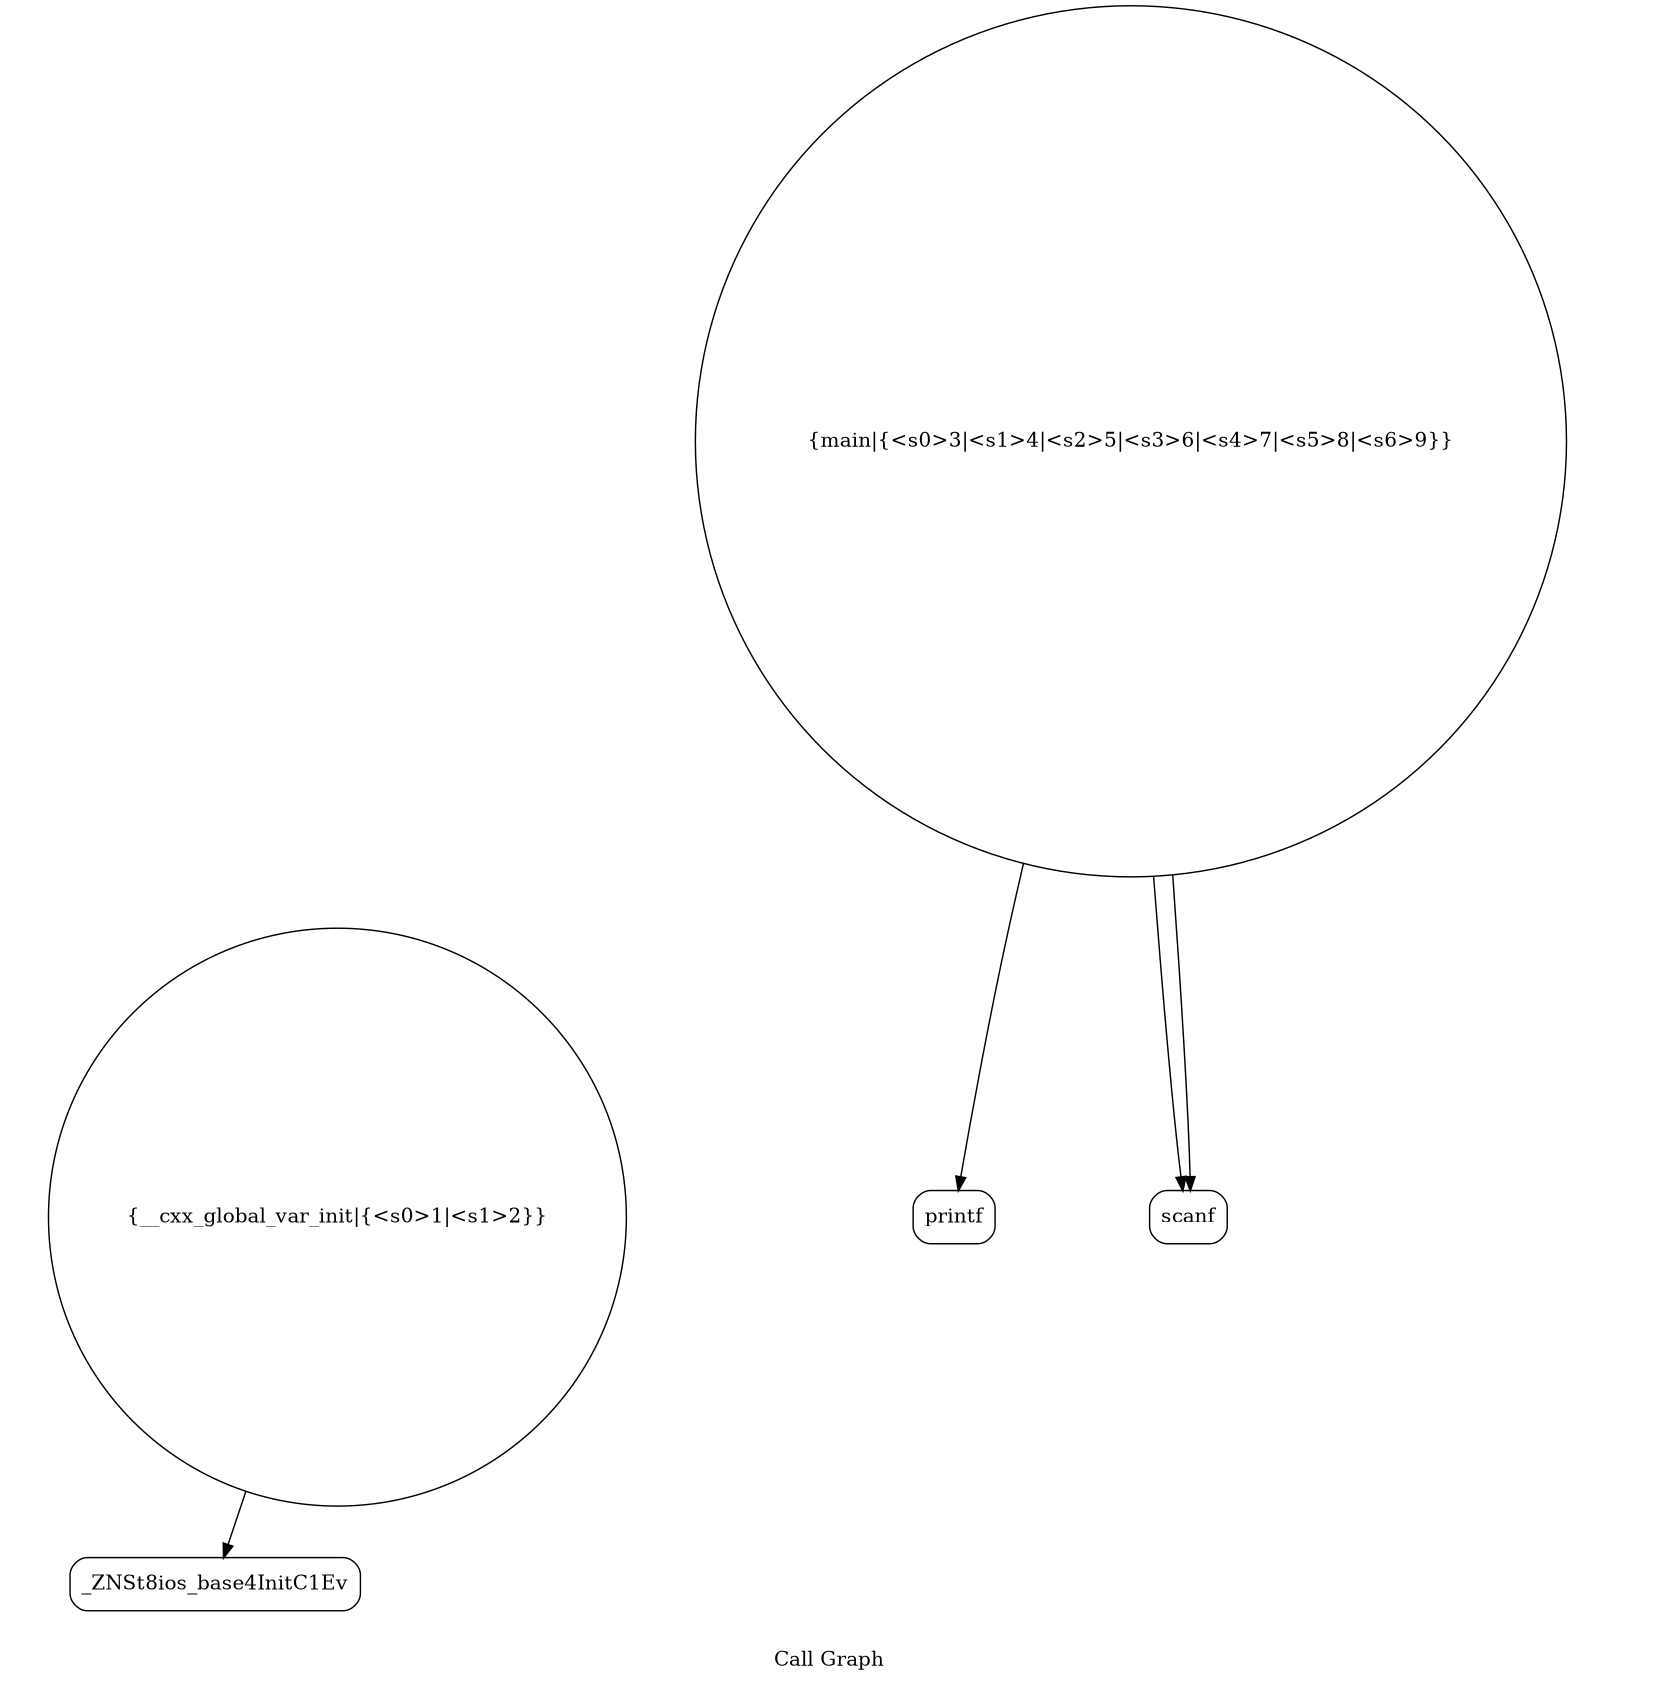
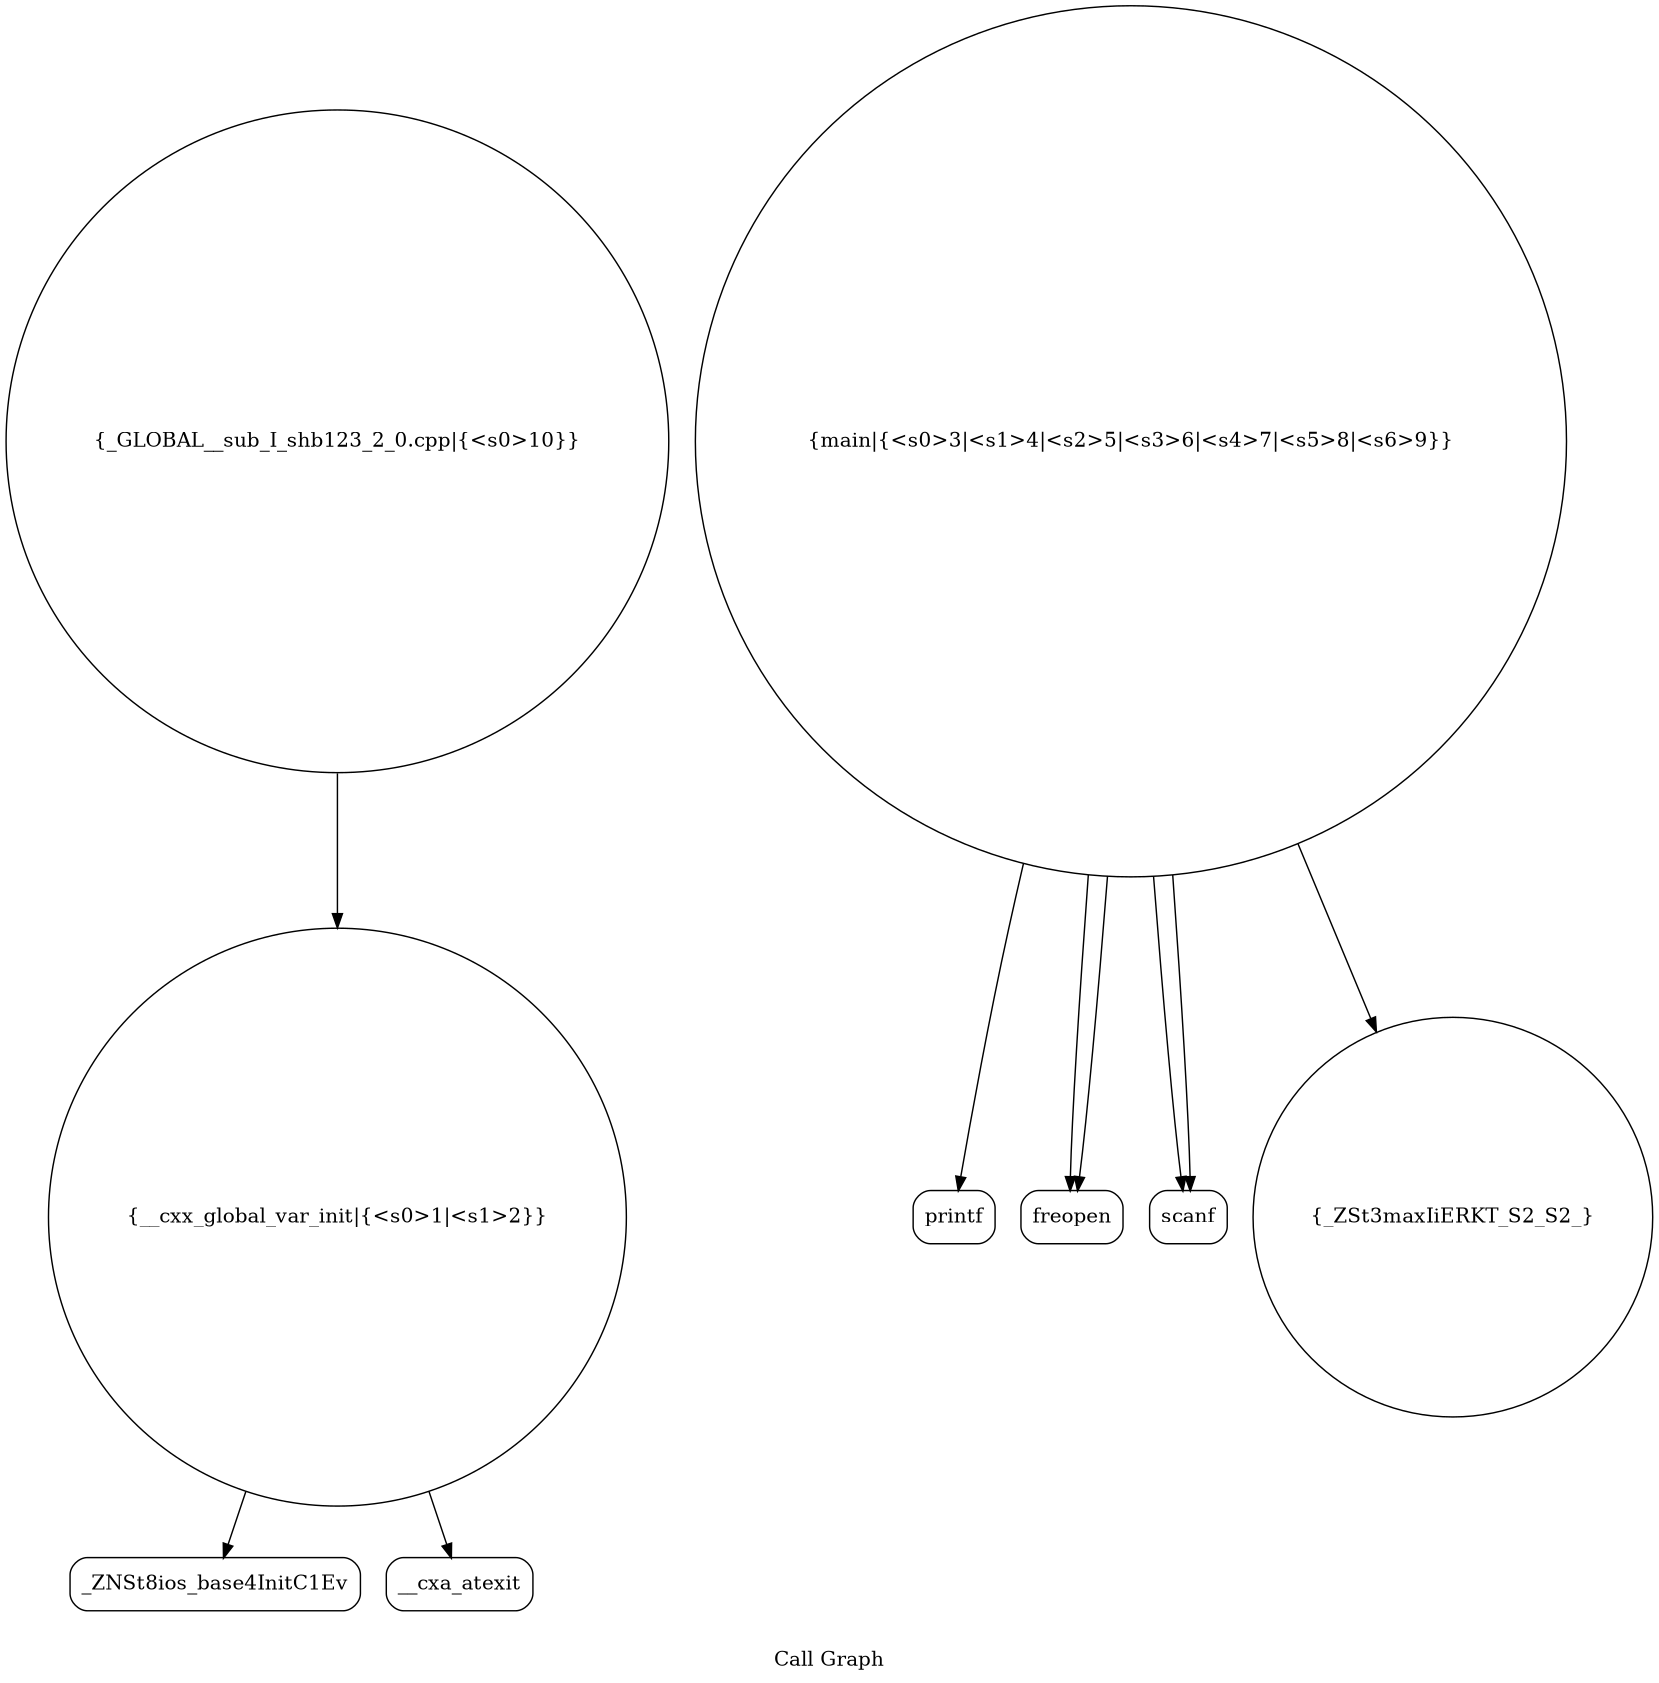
node "{_GLOBAL__sub_I_shb123_2_0.cpp|{<s0>10}}": added
node "freopen": added
node "{_ZSt3maxIiERKT_S2_S2_}": added
node "__cxa_atexit": added
